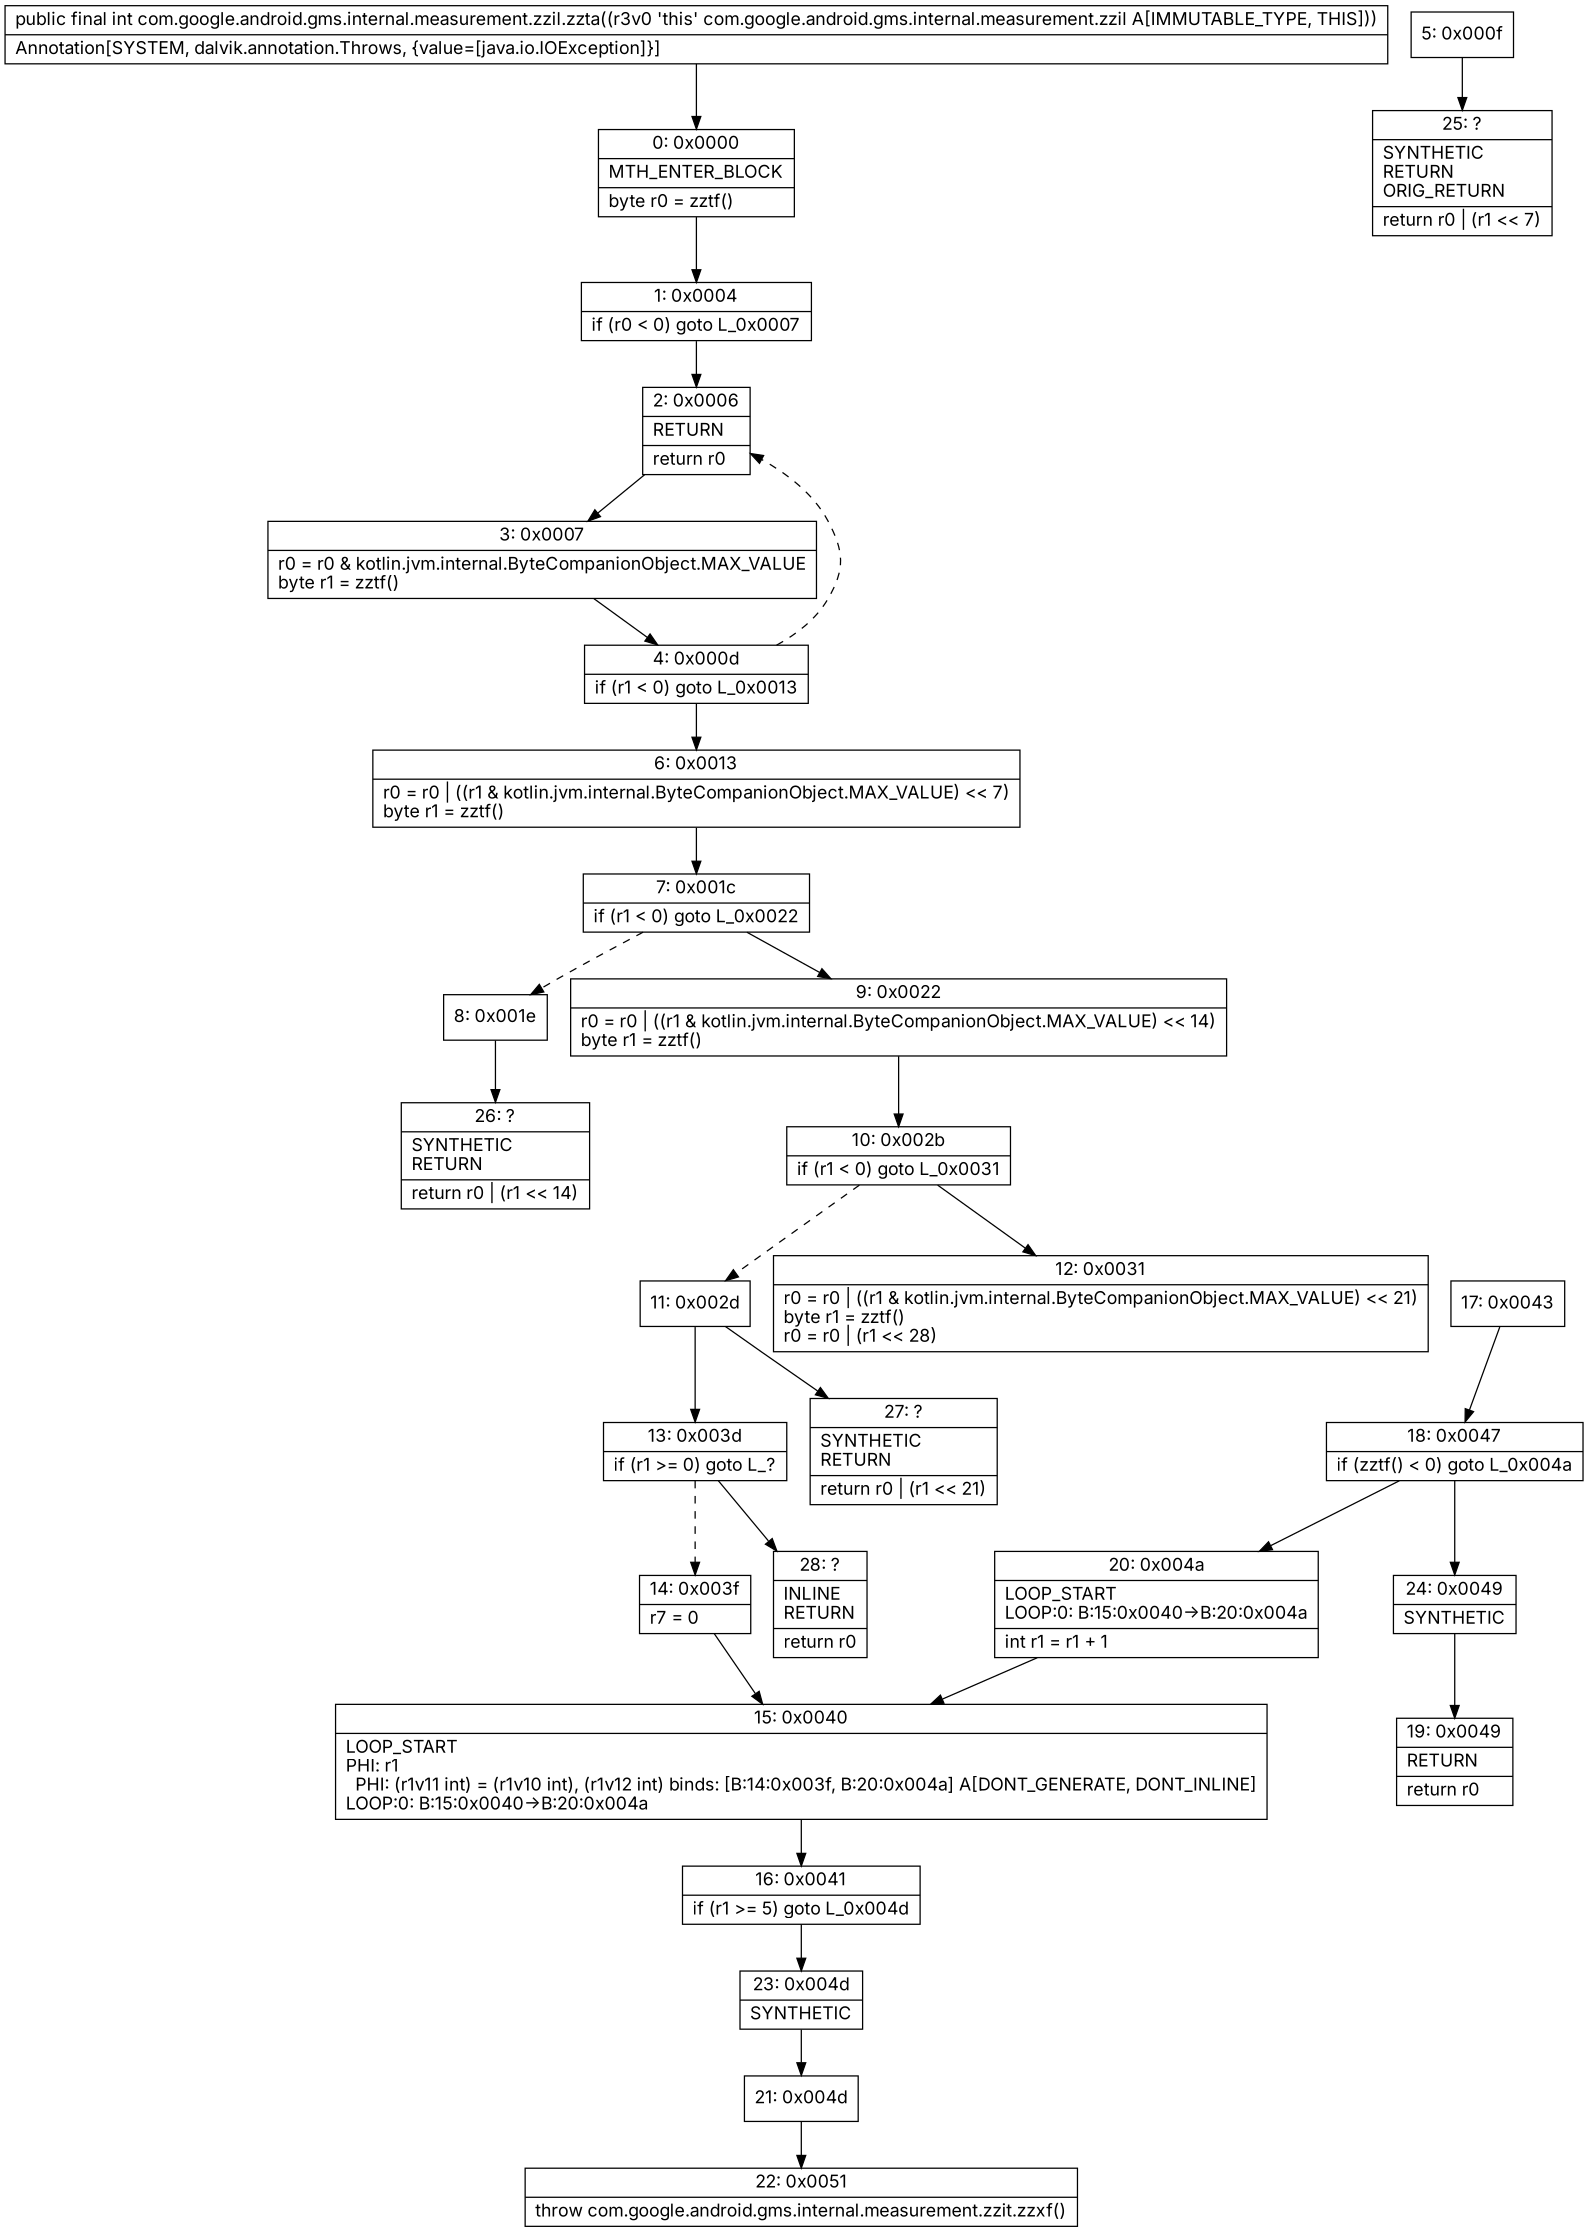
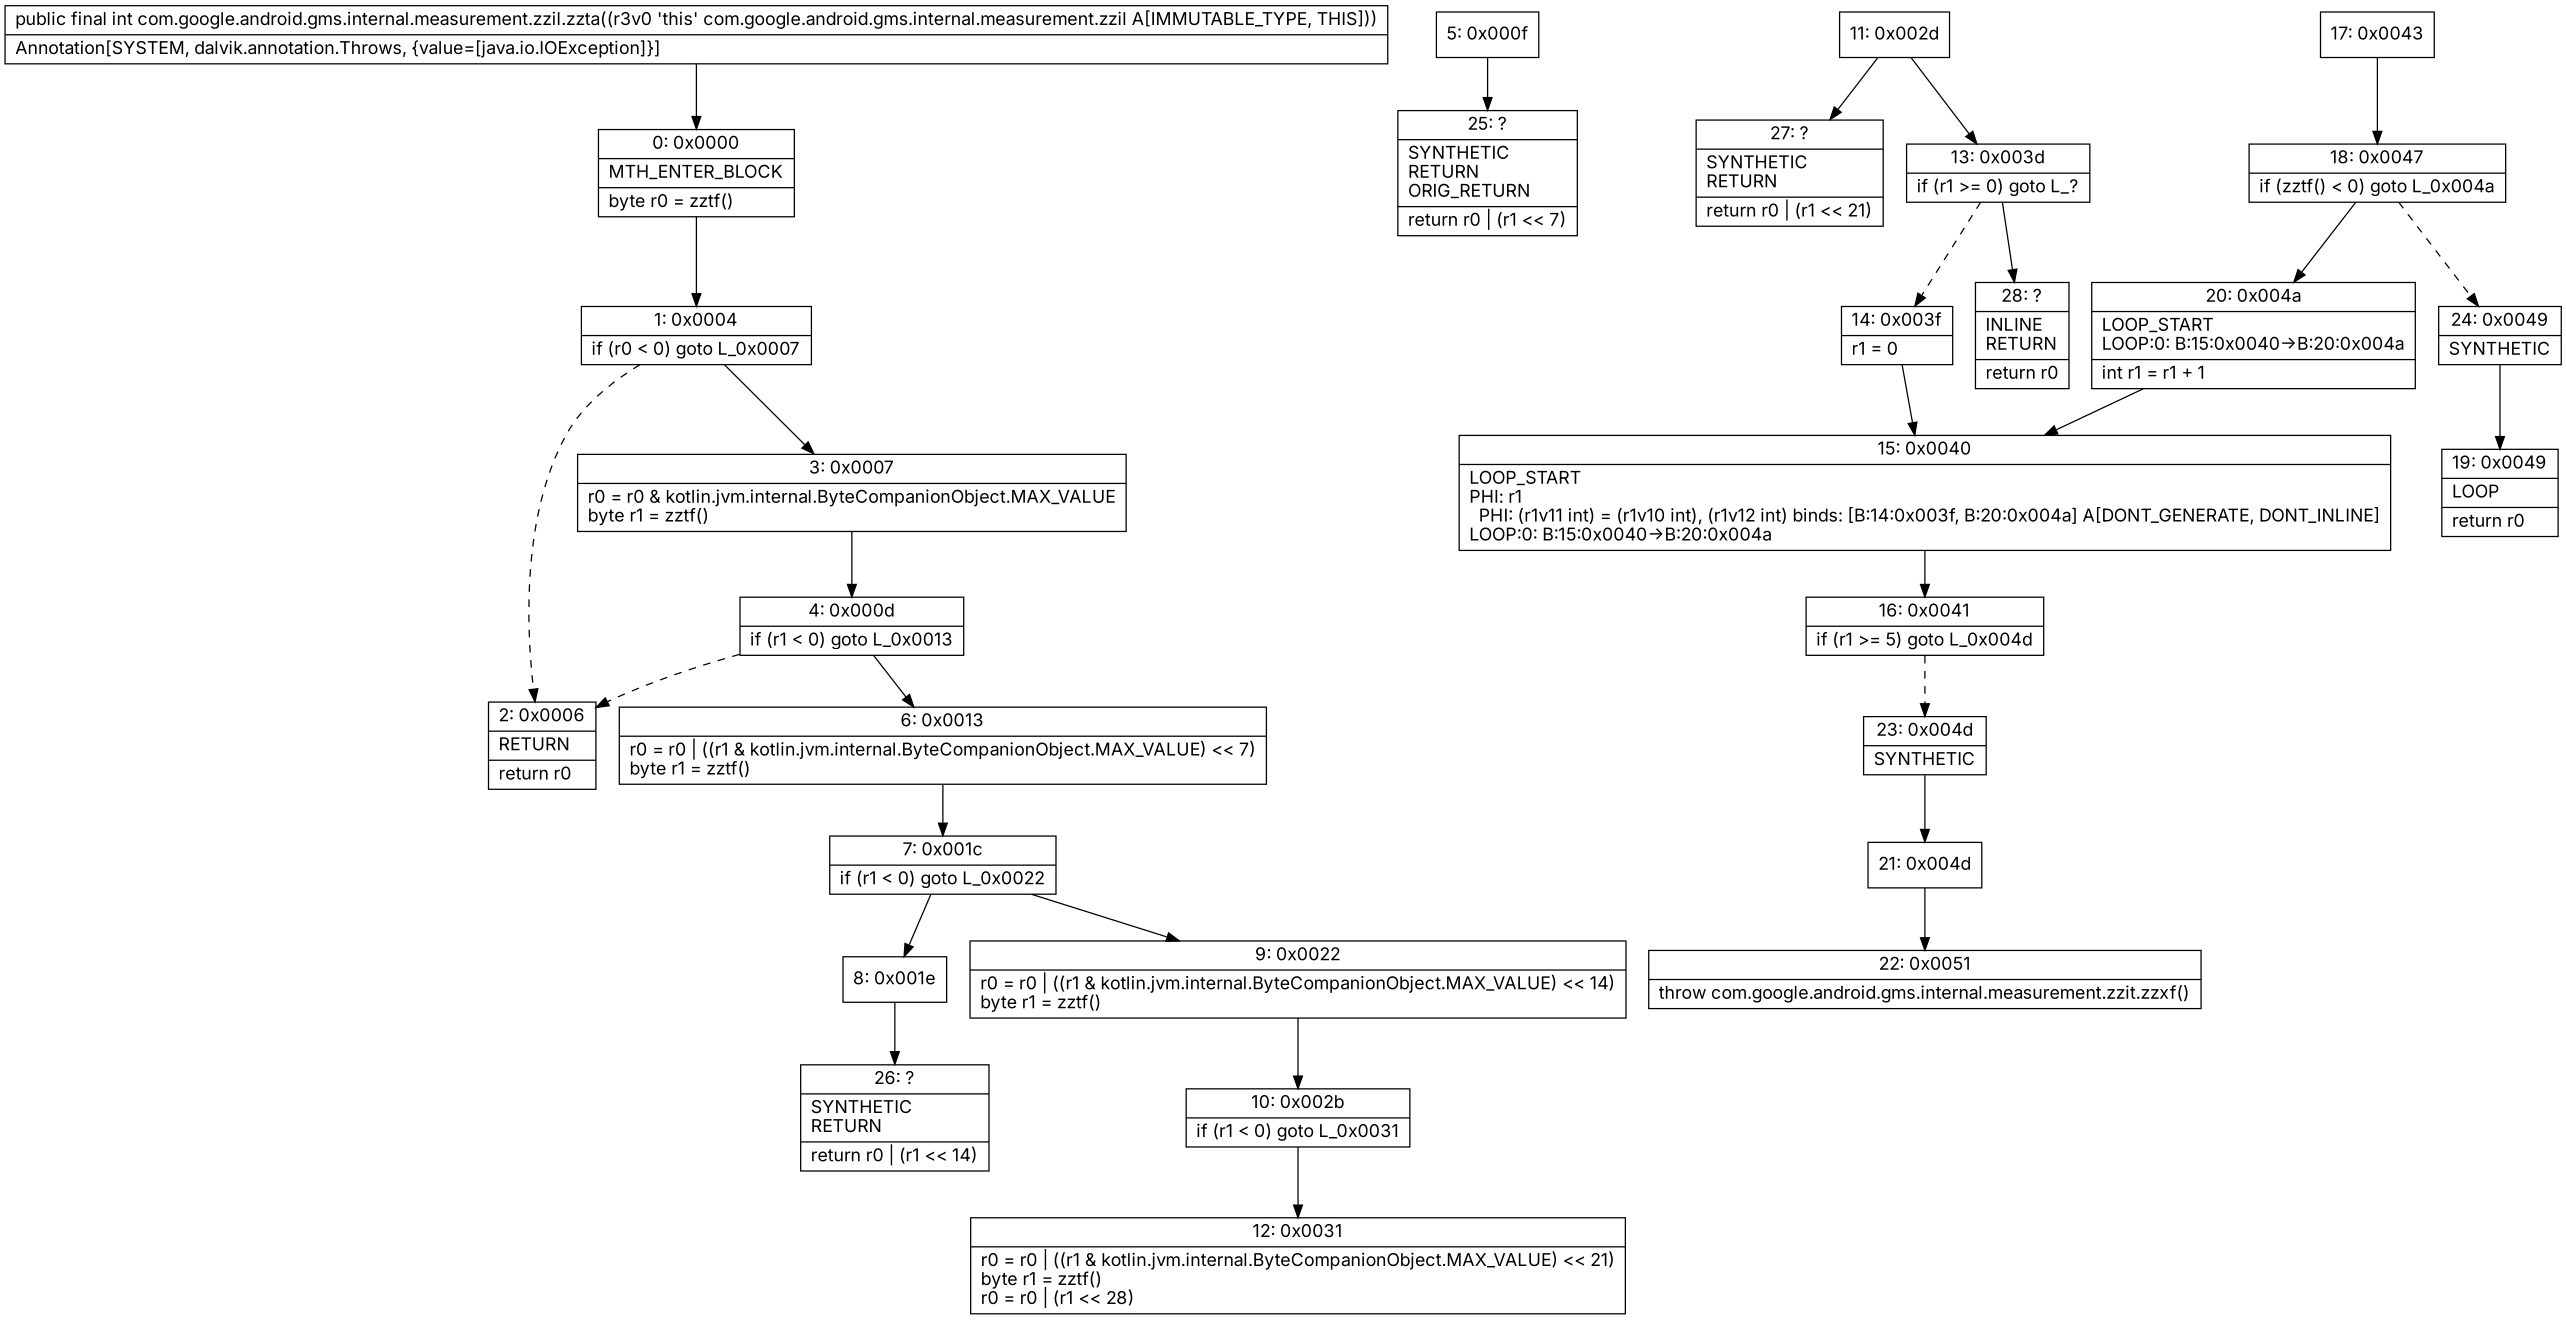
edge "1: 0x0004" -> "2: 0x0006": style solid -> dashed
edge "2: 0x0006" -> "3: 0x0007": now "1: 0x0004" -> "3: 0x0007"
edge "7: 0x001c" -> "8: 0x001e": style dashed -> solid
edge "10: 0x002b" -> "11: 0x002d": removed
edge "18: 0x0047" -> "24: 0x0049": style solid -> dashed
node "14: 0x003f": text "r7 = 0" -> "r1 = 0"
node "19: 0x0049": text "RETURN" -> "LOOP"
edge "16: 0x0041" -> "23: 0x004d": style solid -> dashed
